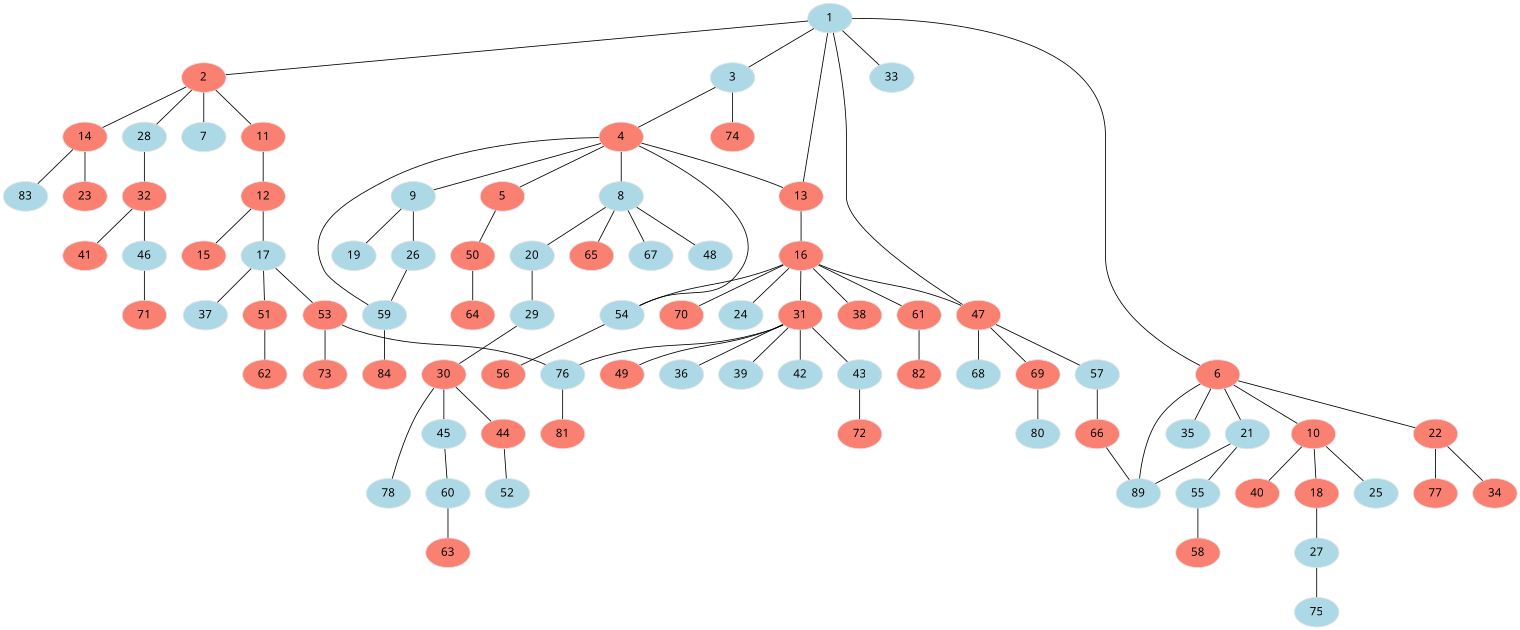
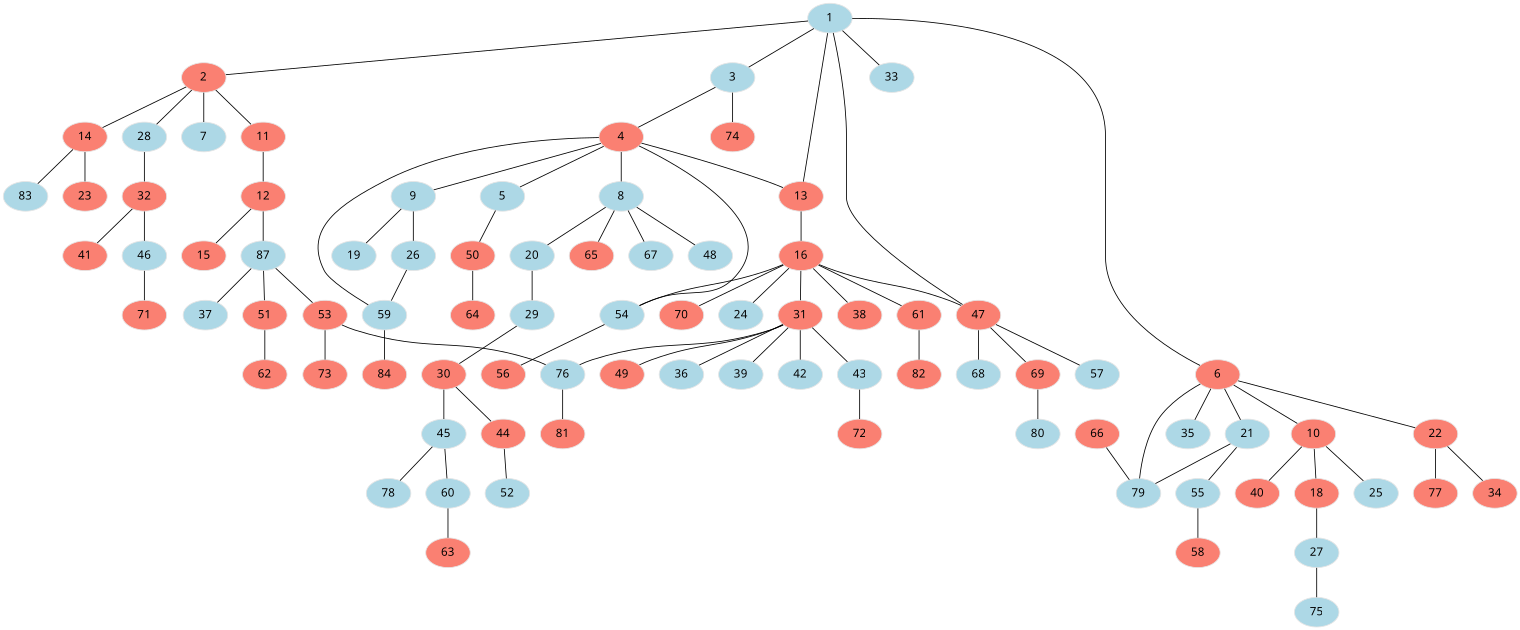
node "5": fillcolor salmon -> lightblue
node "17": label "17" -> "87"
edge "57" -- "66": removed
edge "30" -- "78": now "45" -- "78"
node "89": label "89" -> "79"
